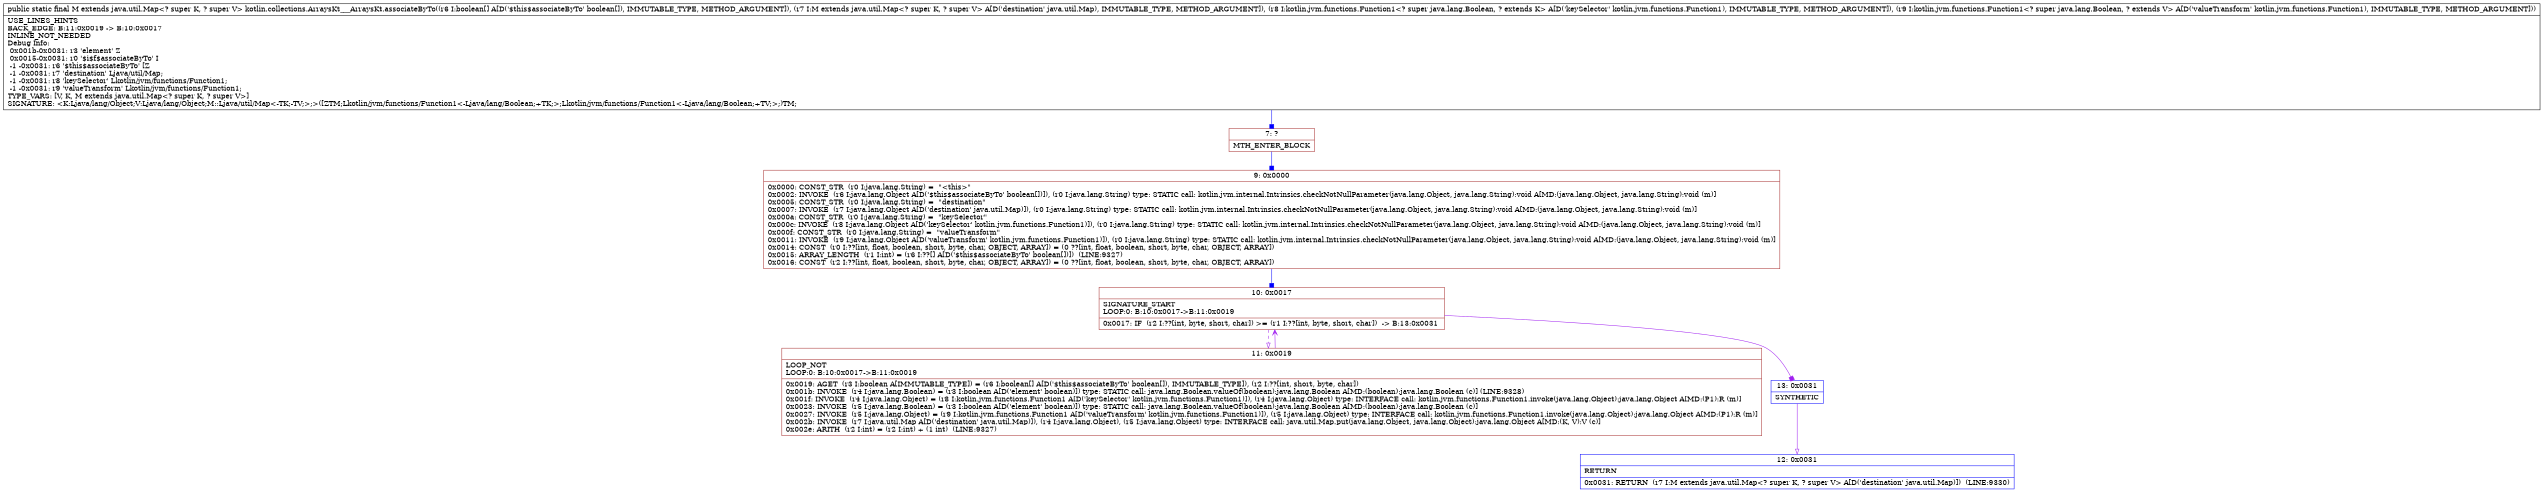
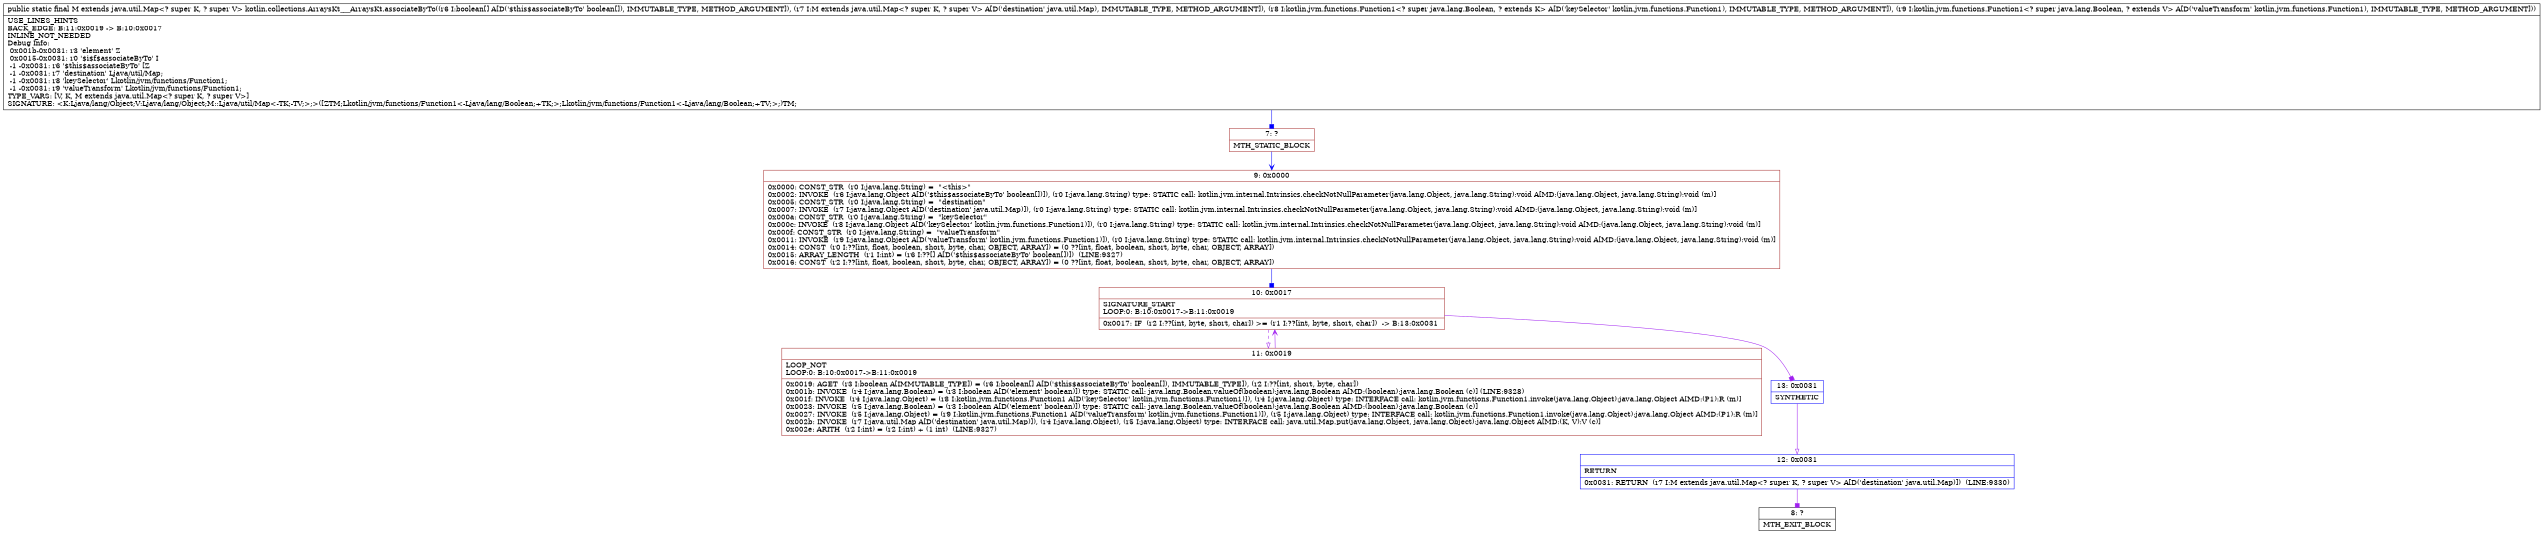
node "7: ?": text "MTH_ENTER_BLOCK" -> "MTH_STATIC_BLOCK"
edge "7: ?" -> "9: 0x0000": arrowhead box -> vee
node "8: ?": added
